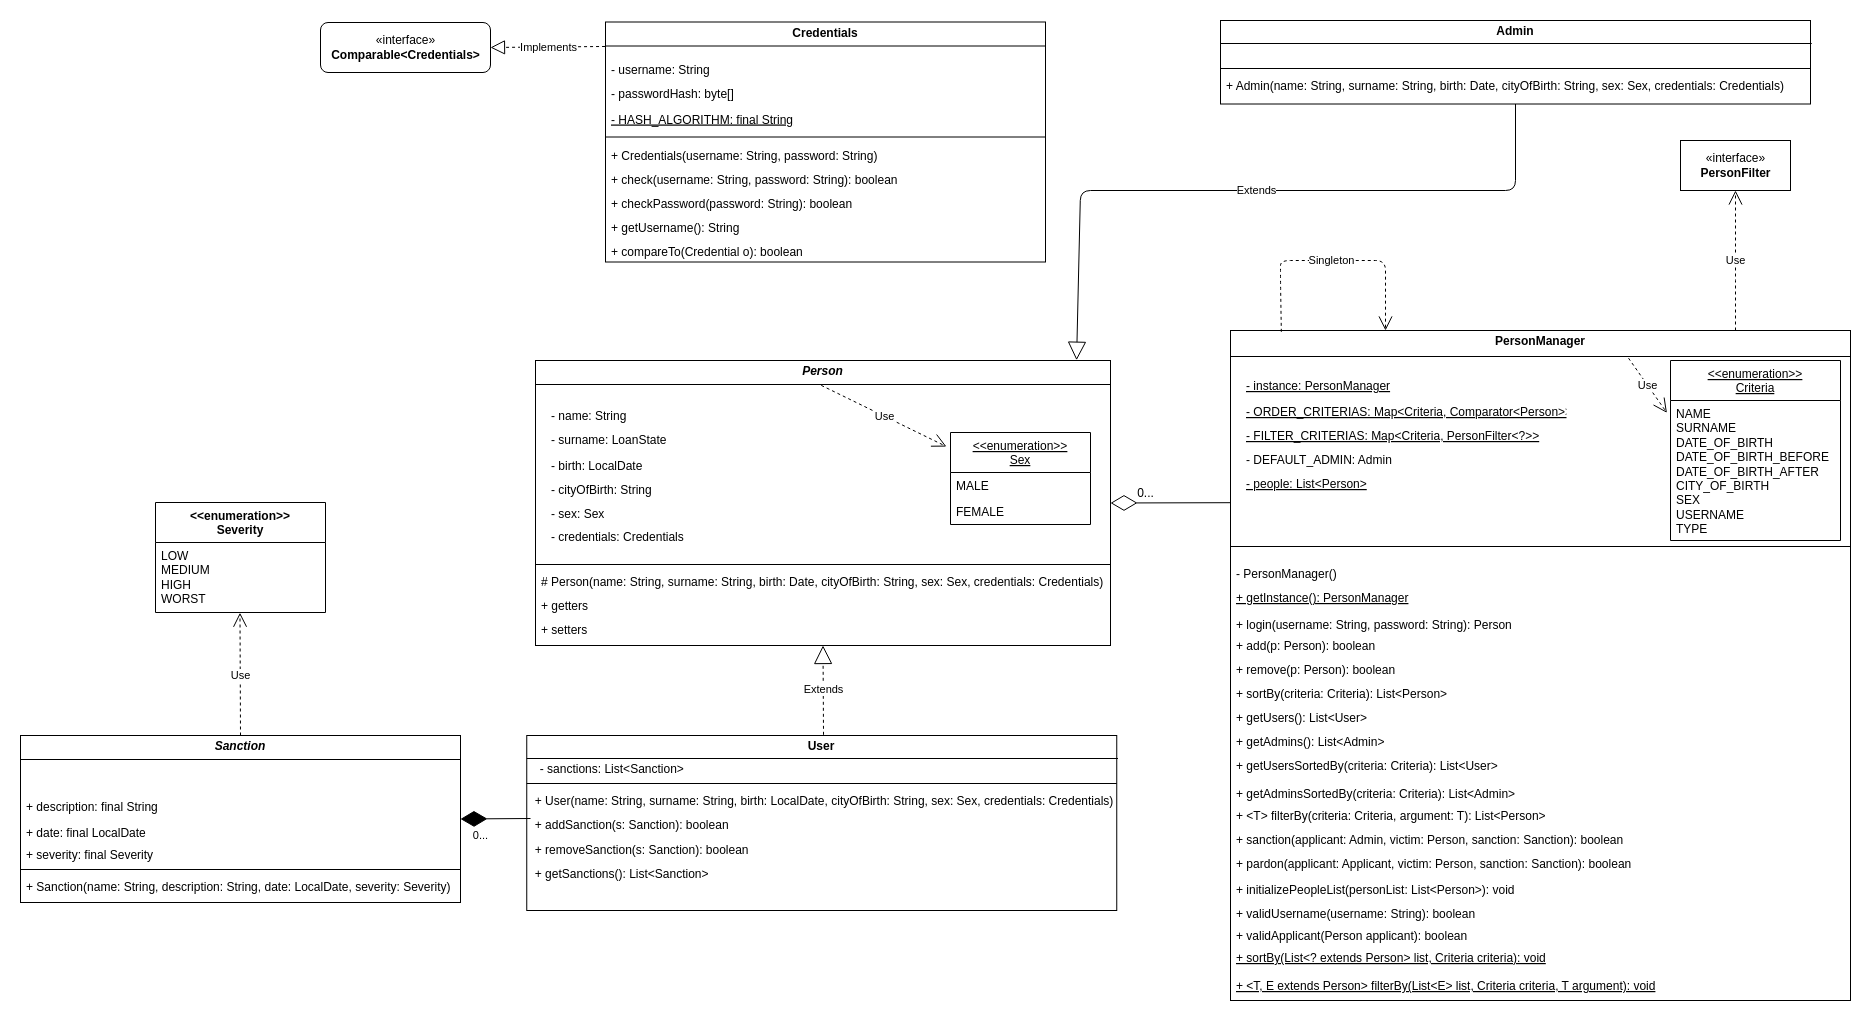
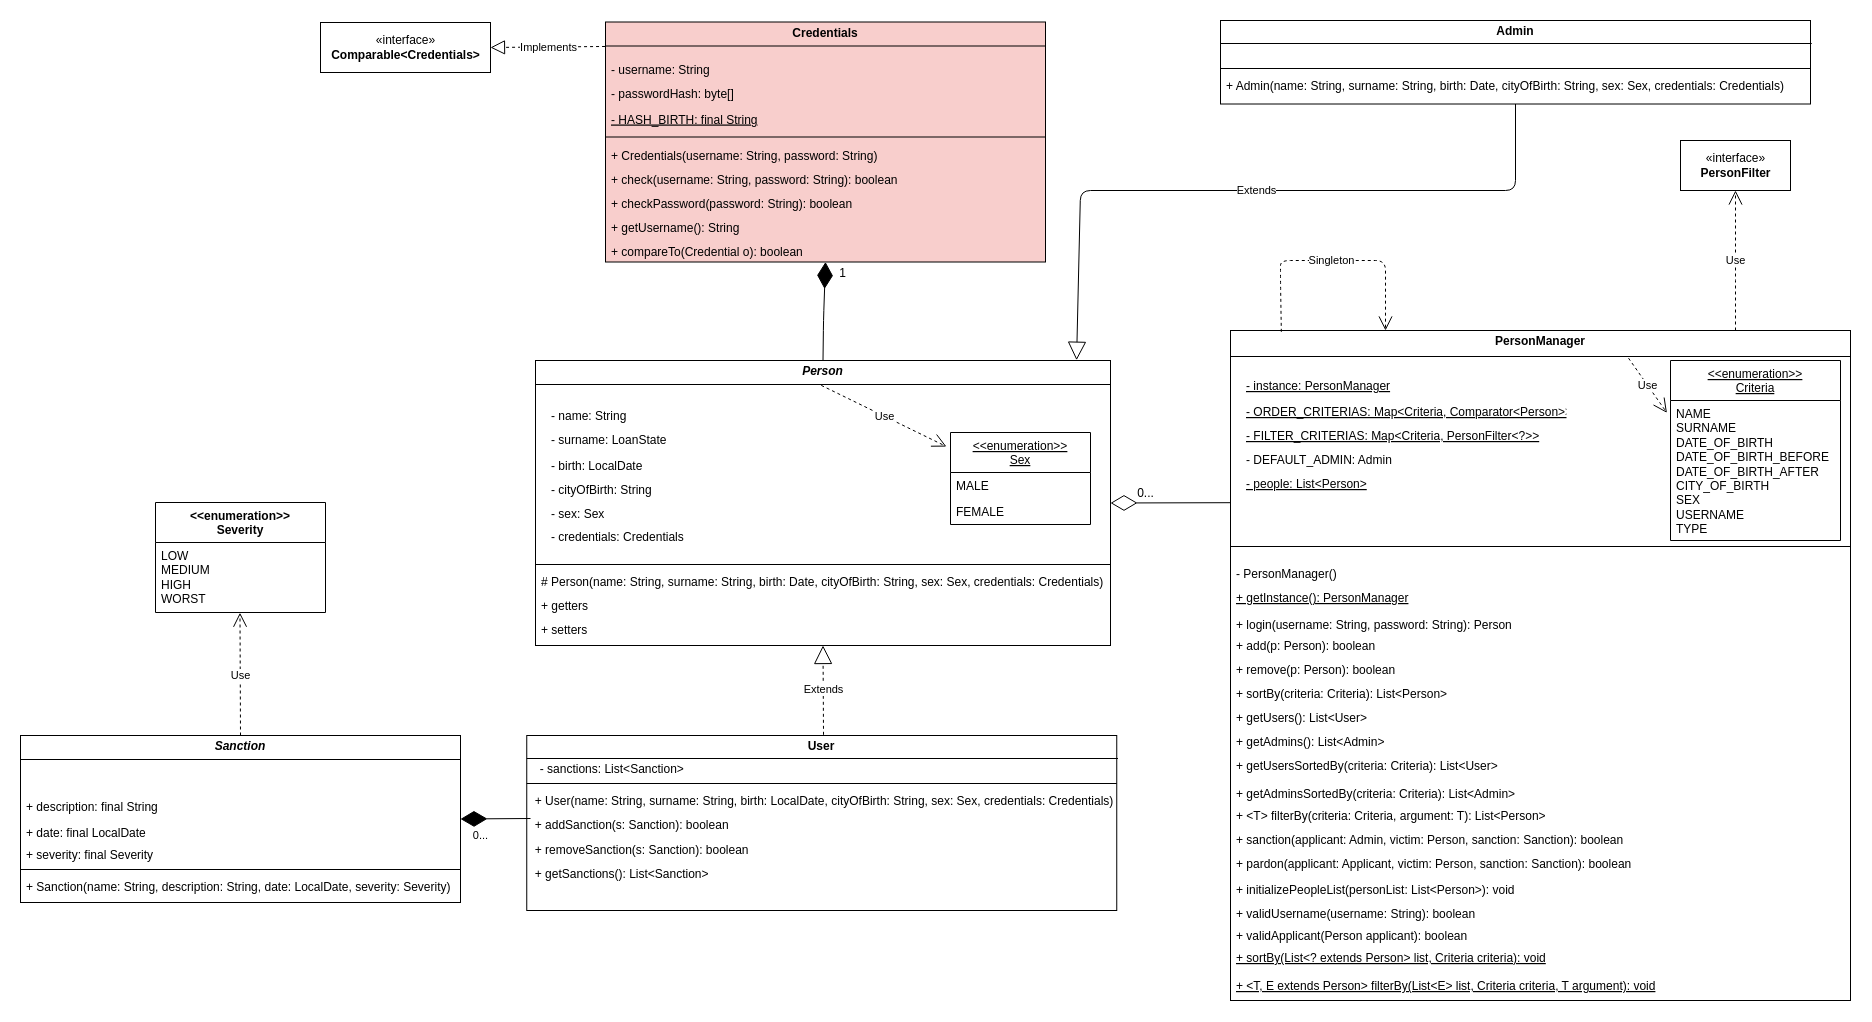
node "«interface» Comparable<Credentials>": shape rounded rectangle -> rectangle
node "- HASH_ALGORITHM: final String": label "- HASH_ALGORITHM: final String" -> "- HASH_BIRTH: final String"
node "Credentials": fillcolor #ffffff -> #f8cecc
edge "Person" -> "Credentials": added, label "1"
